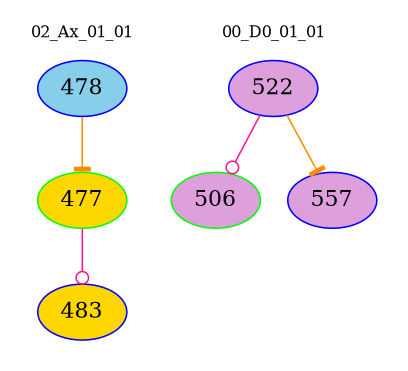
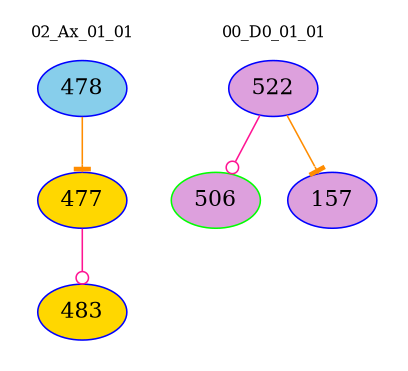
node "477": color green -> blue
node "557": label "557" -> "157"
